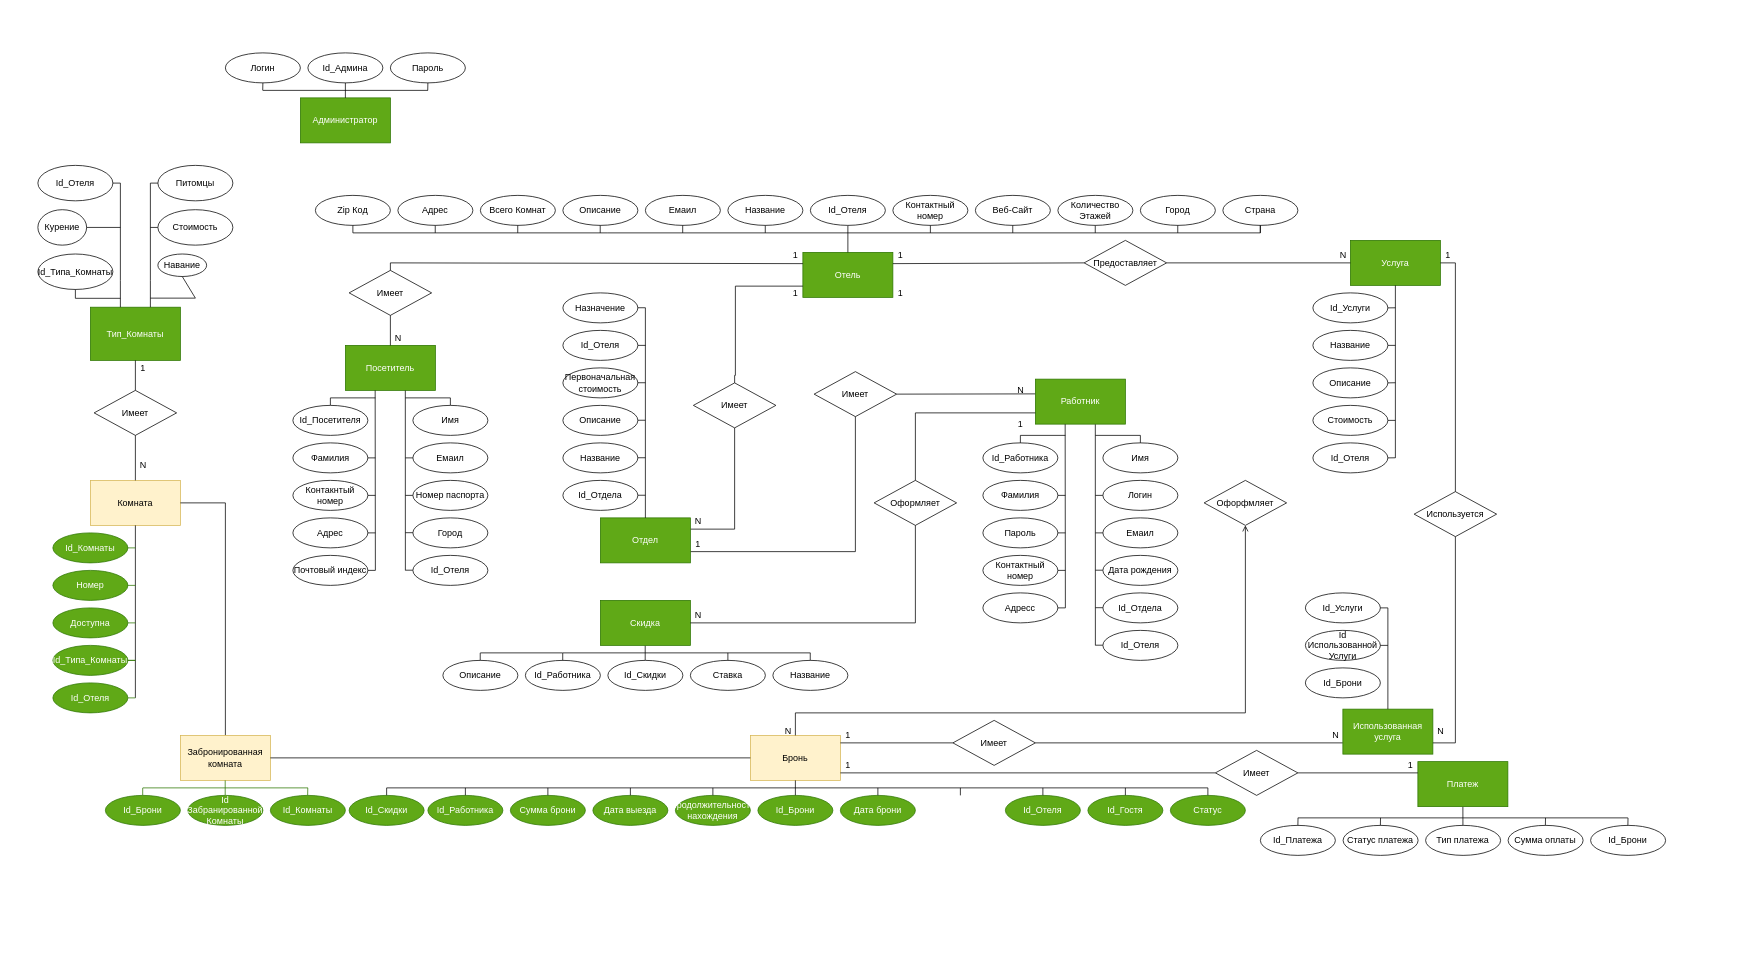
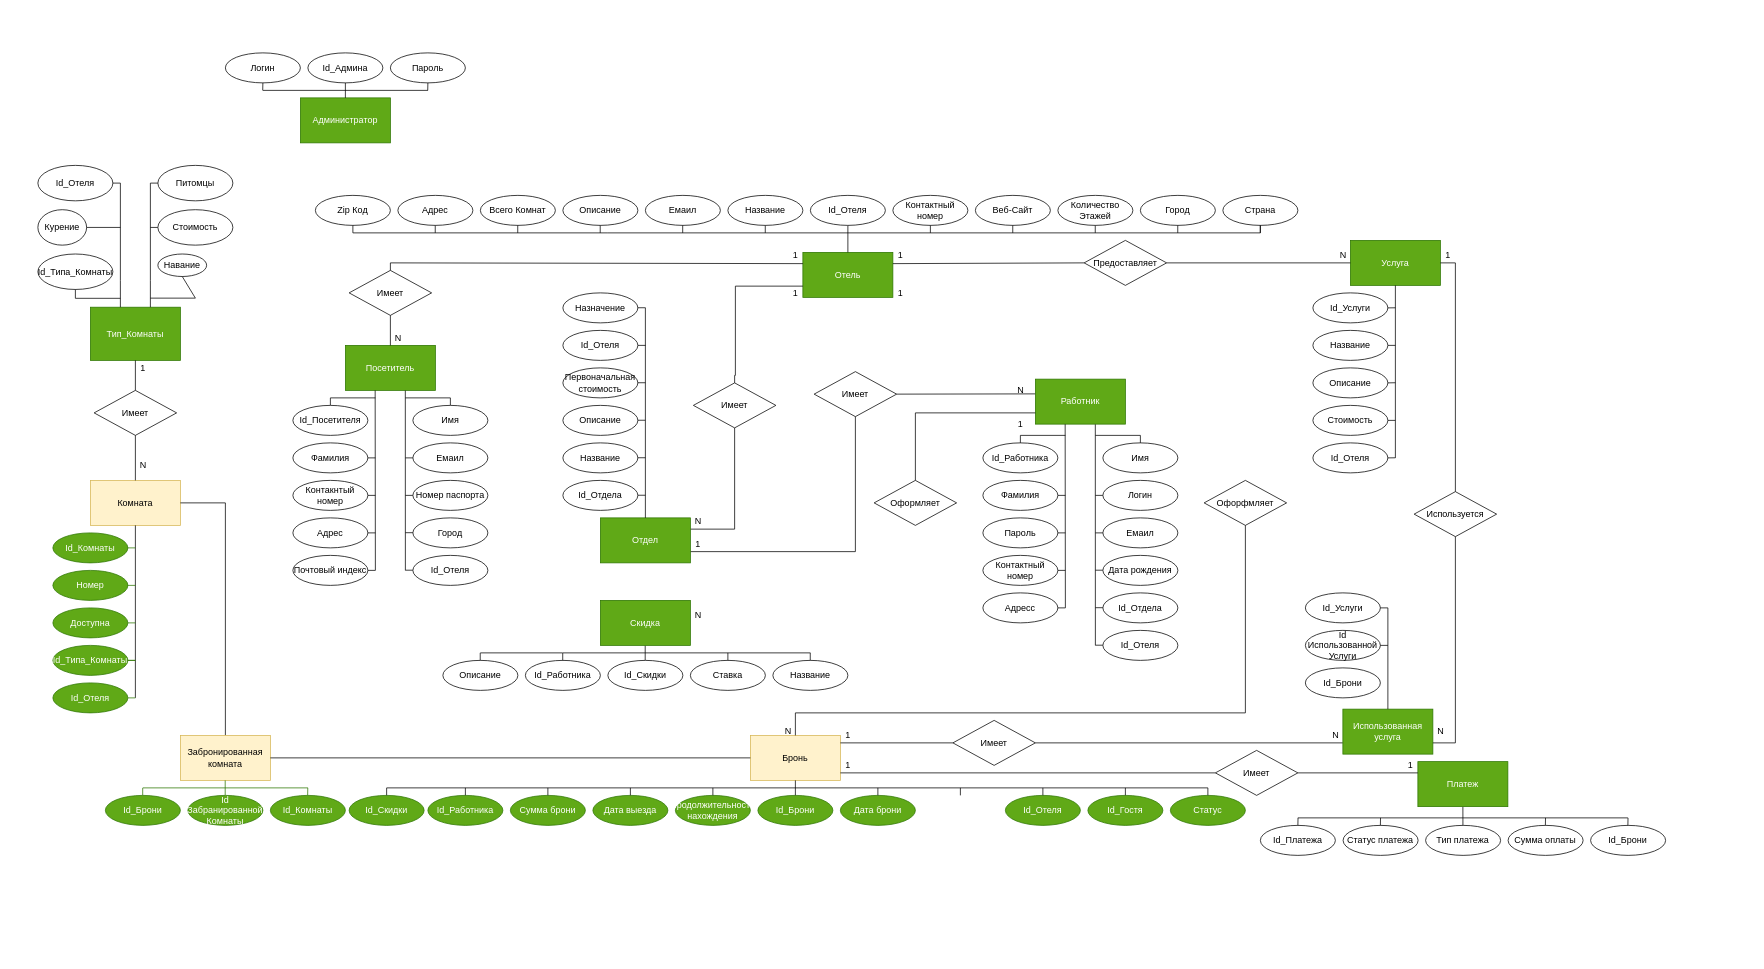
edge "Бронь" -> "Офорфмляет": arrowhead open -> none
edge "Оформляет" -- "Скидка": removed
